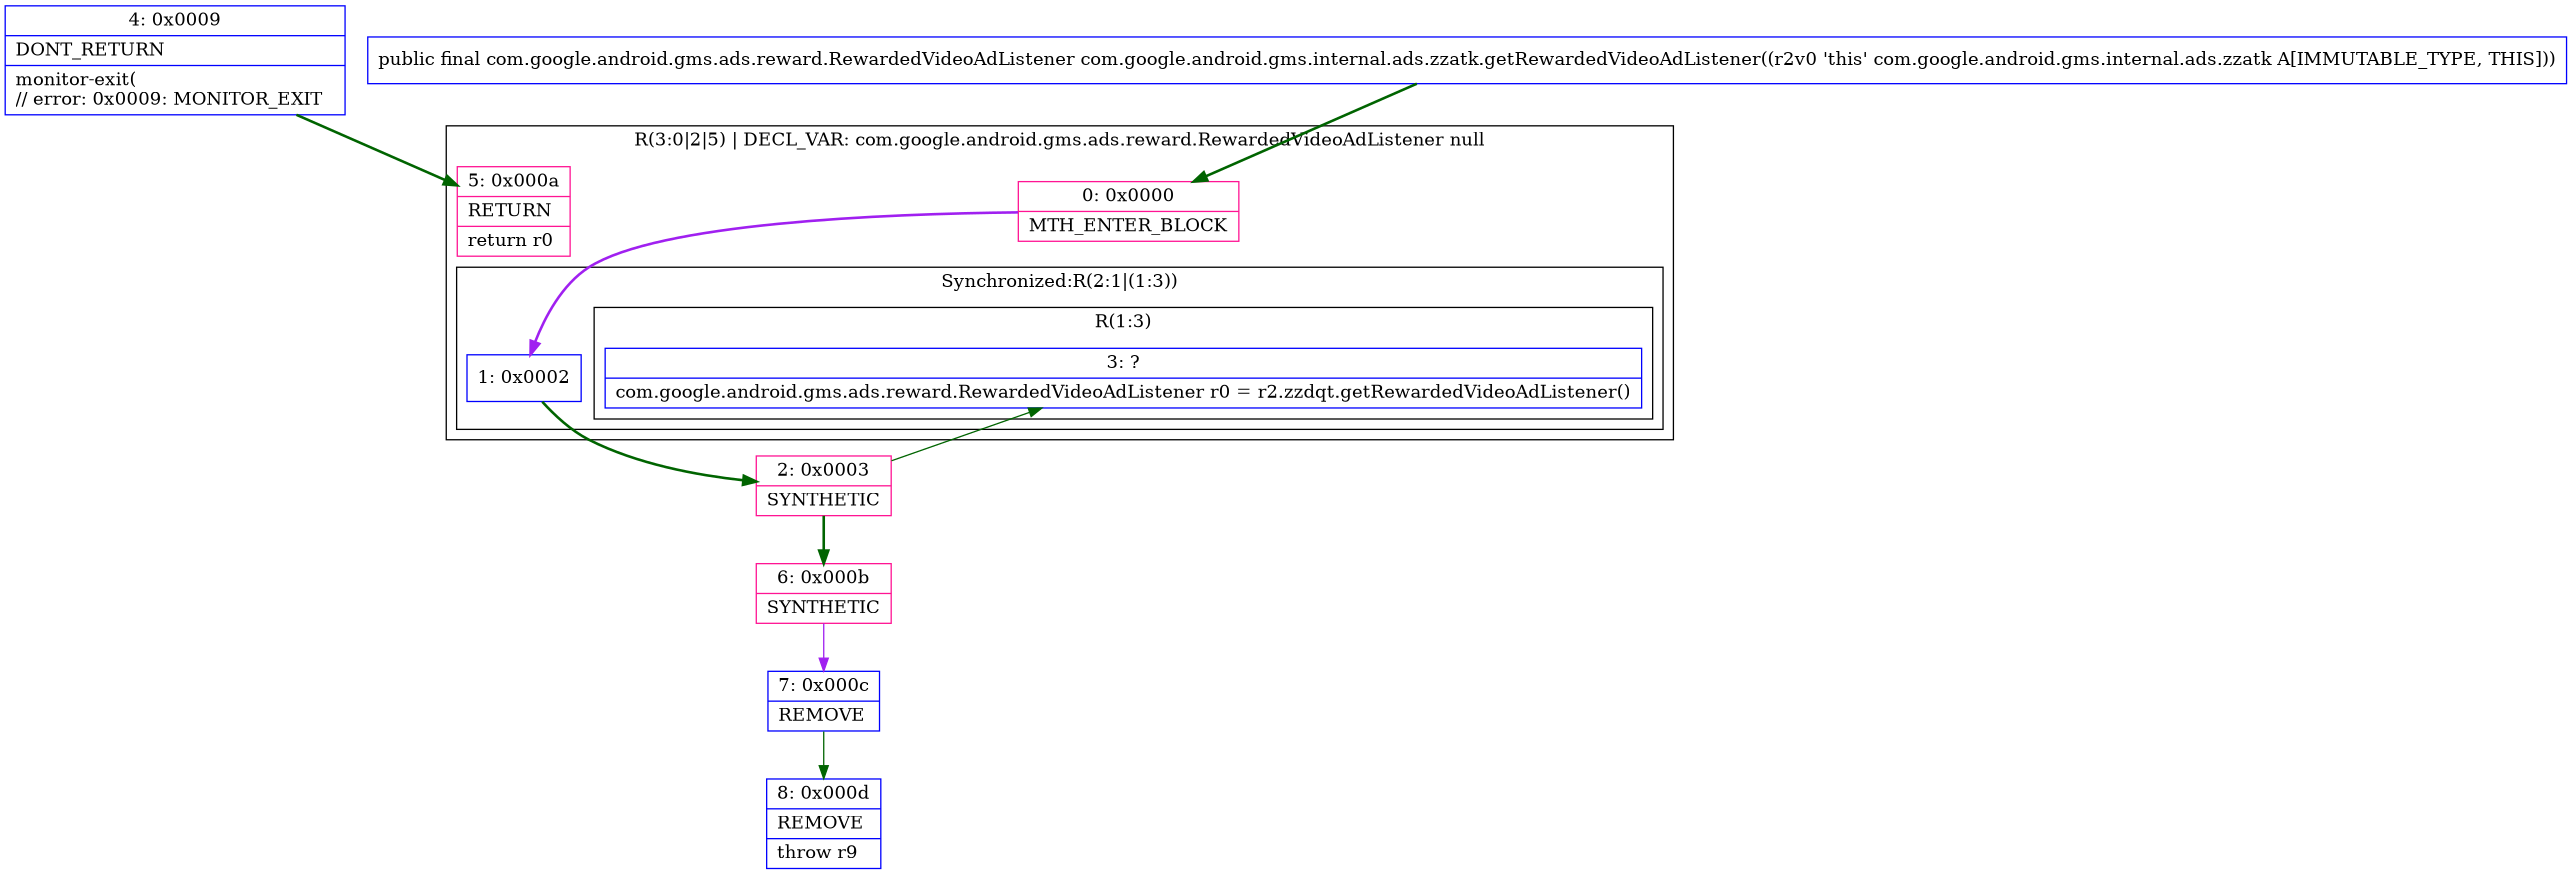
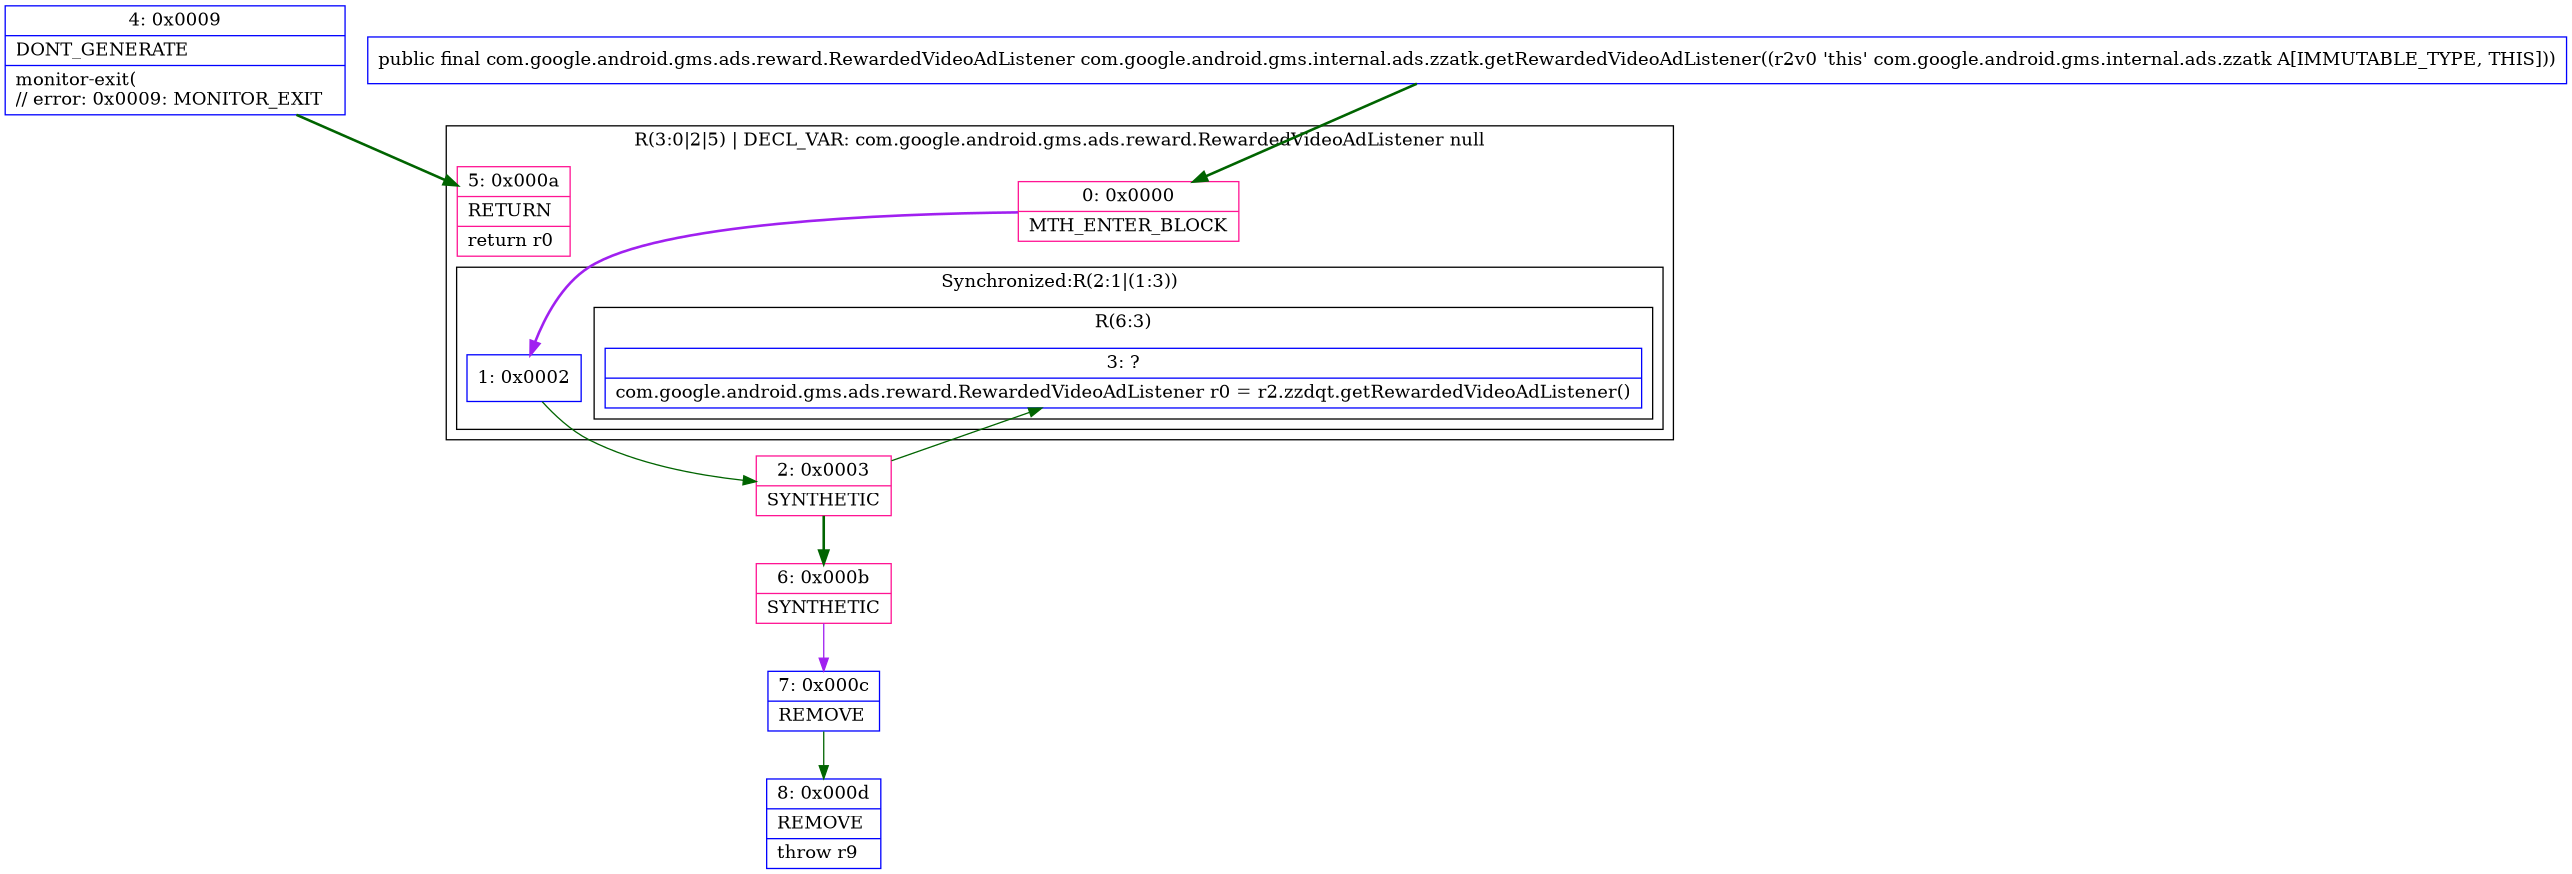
node "4: 0x0009": text "DONT_RETURN" -> "DONT_GENERATE"
cluster "R(1:3)": label "R(1:3)" -> "R(6:3)"
edge "1: 0x0002" -> "2: 0x0003": style bold -> solid
